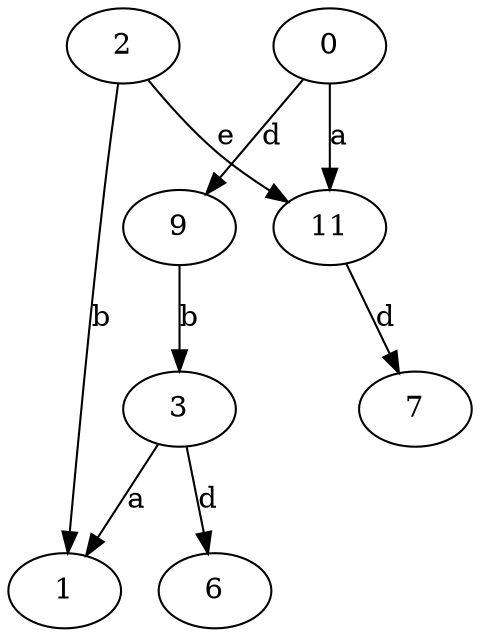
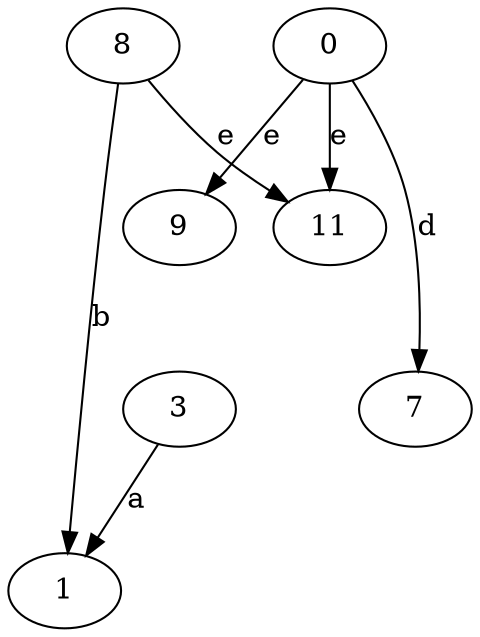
node "2": label "2" -> "8"
edge "0" -> "9": label "d" -> "e"
edge "0" -> "11": label "a" -> "e"
edge "9" -> "3": removed, label "b"
edge "11" -> "7": now "0" -> "7"
node "6": removed
